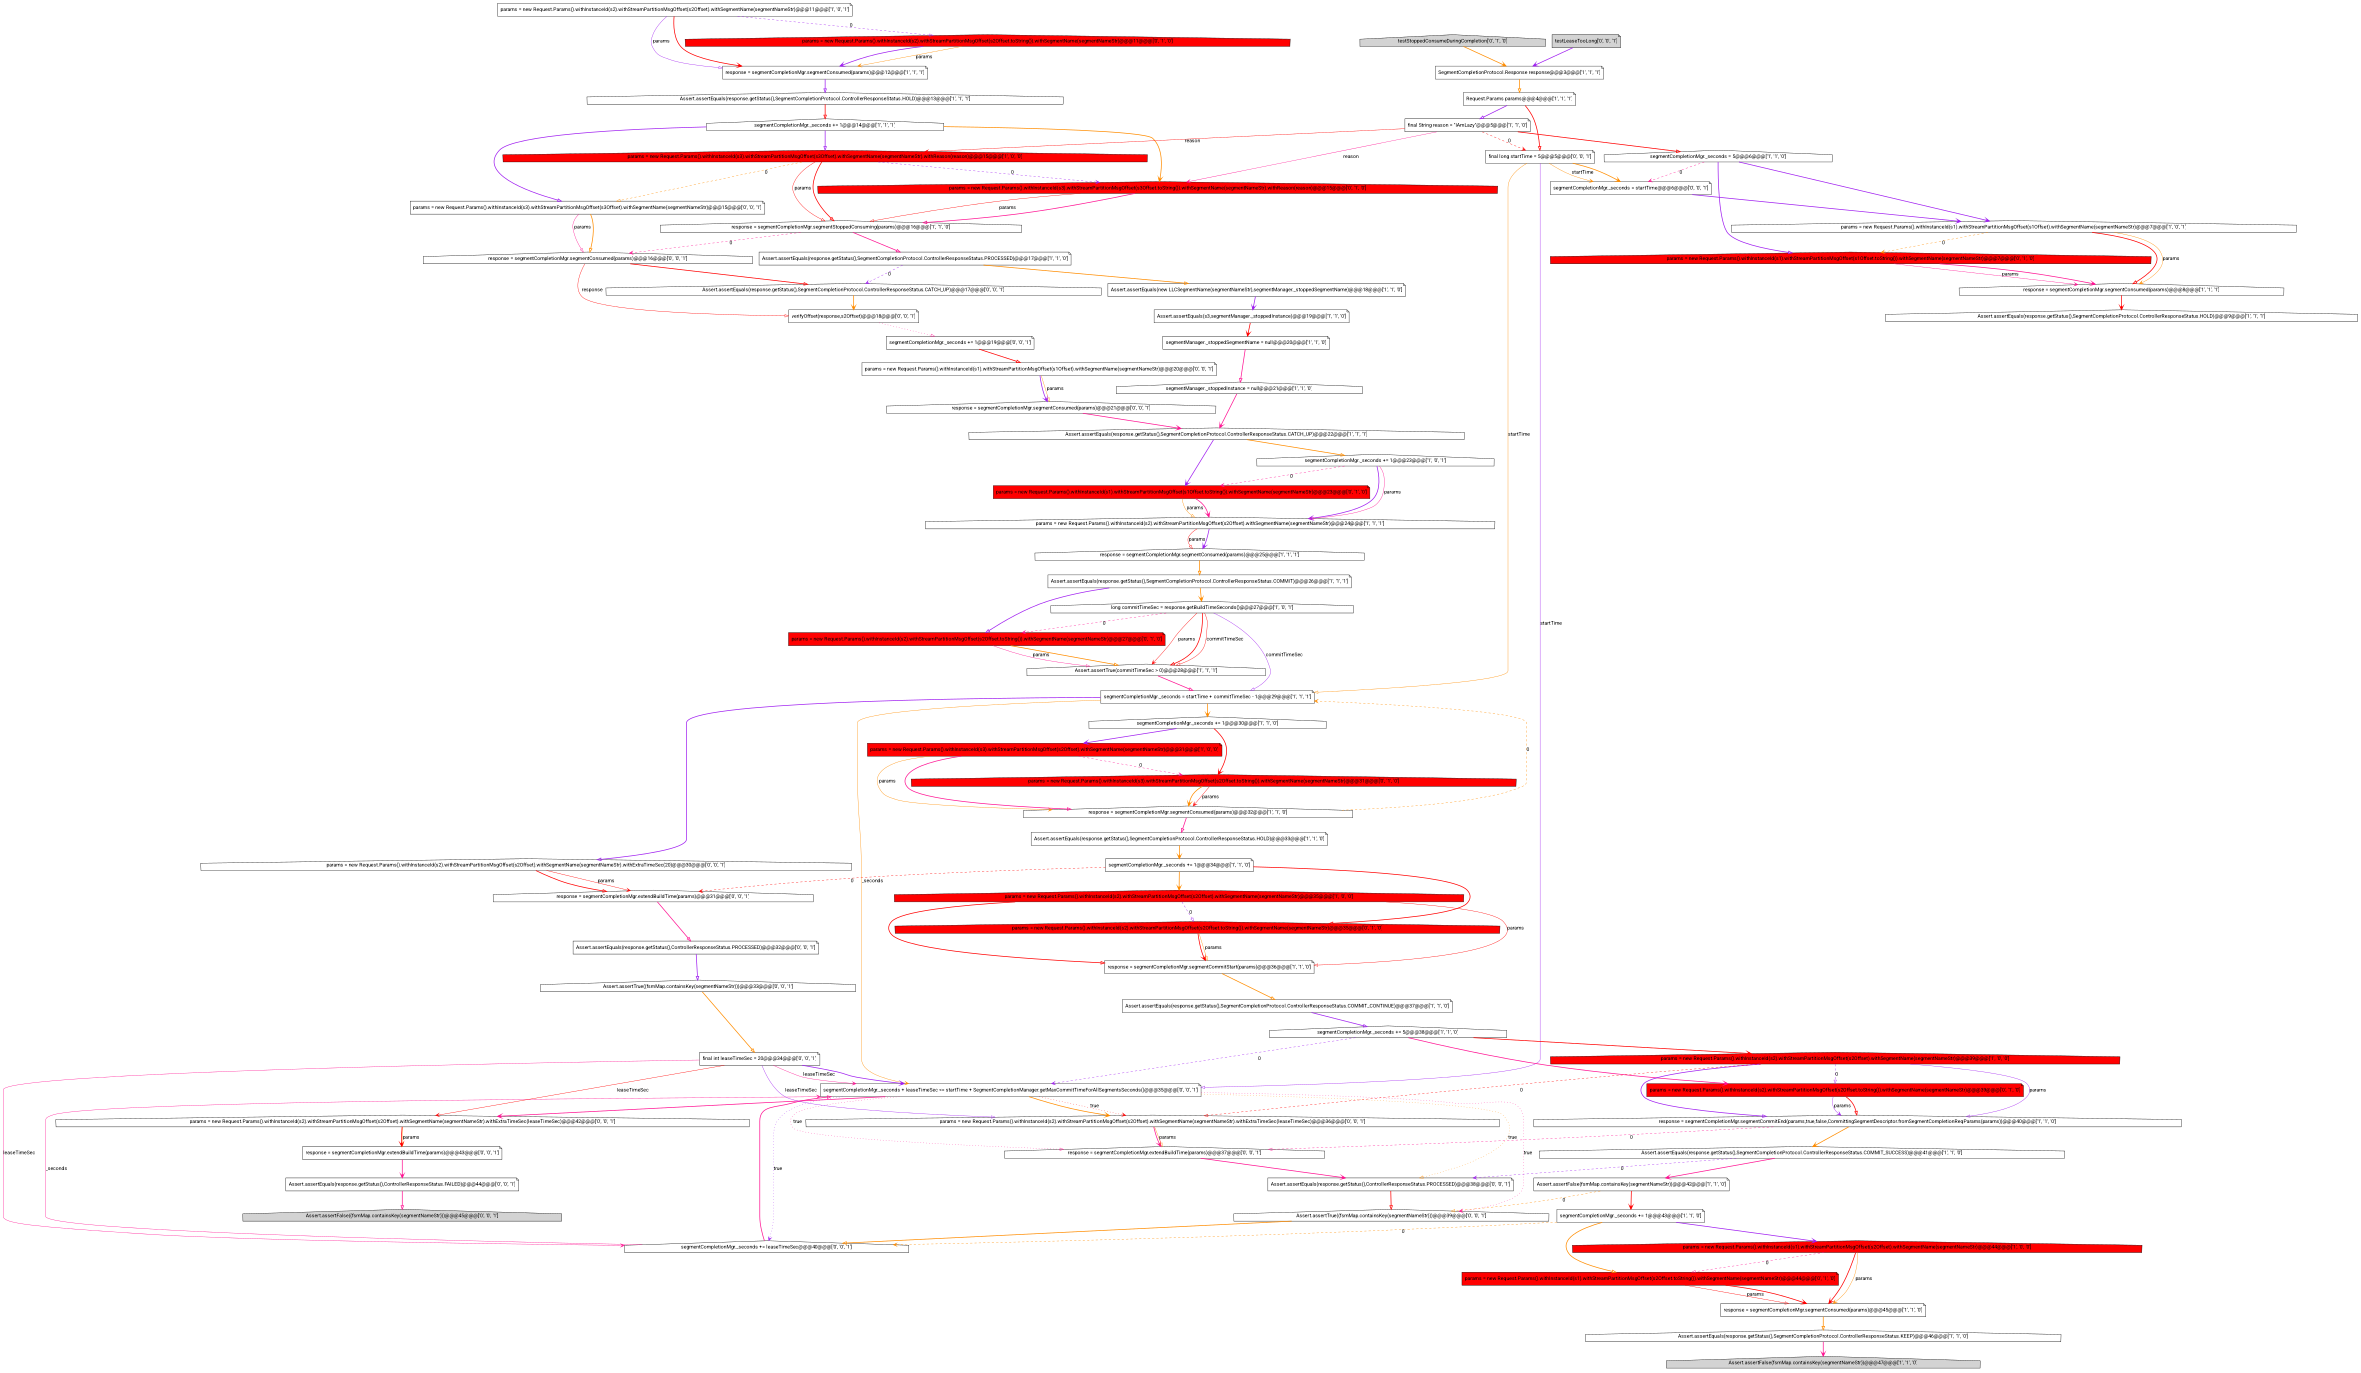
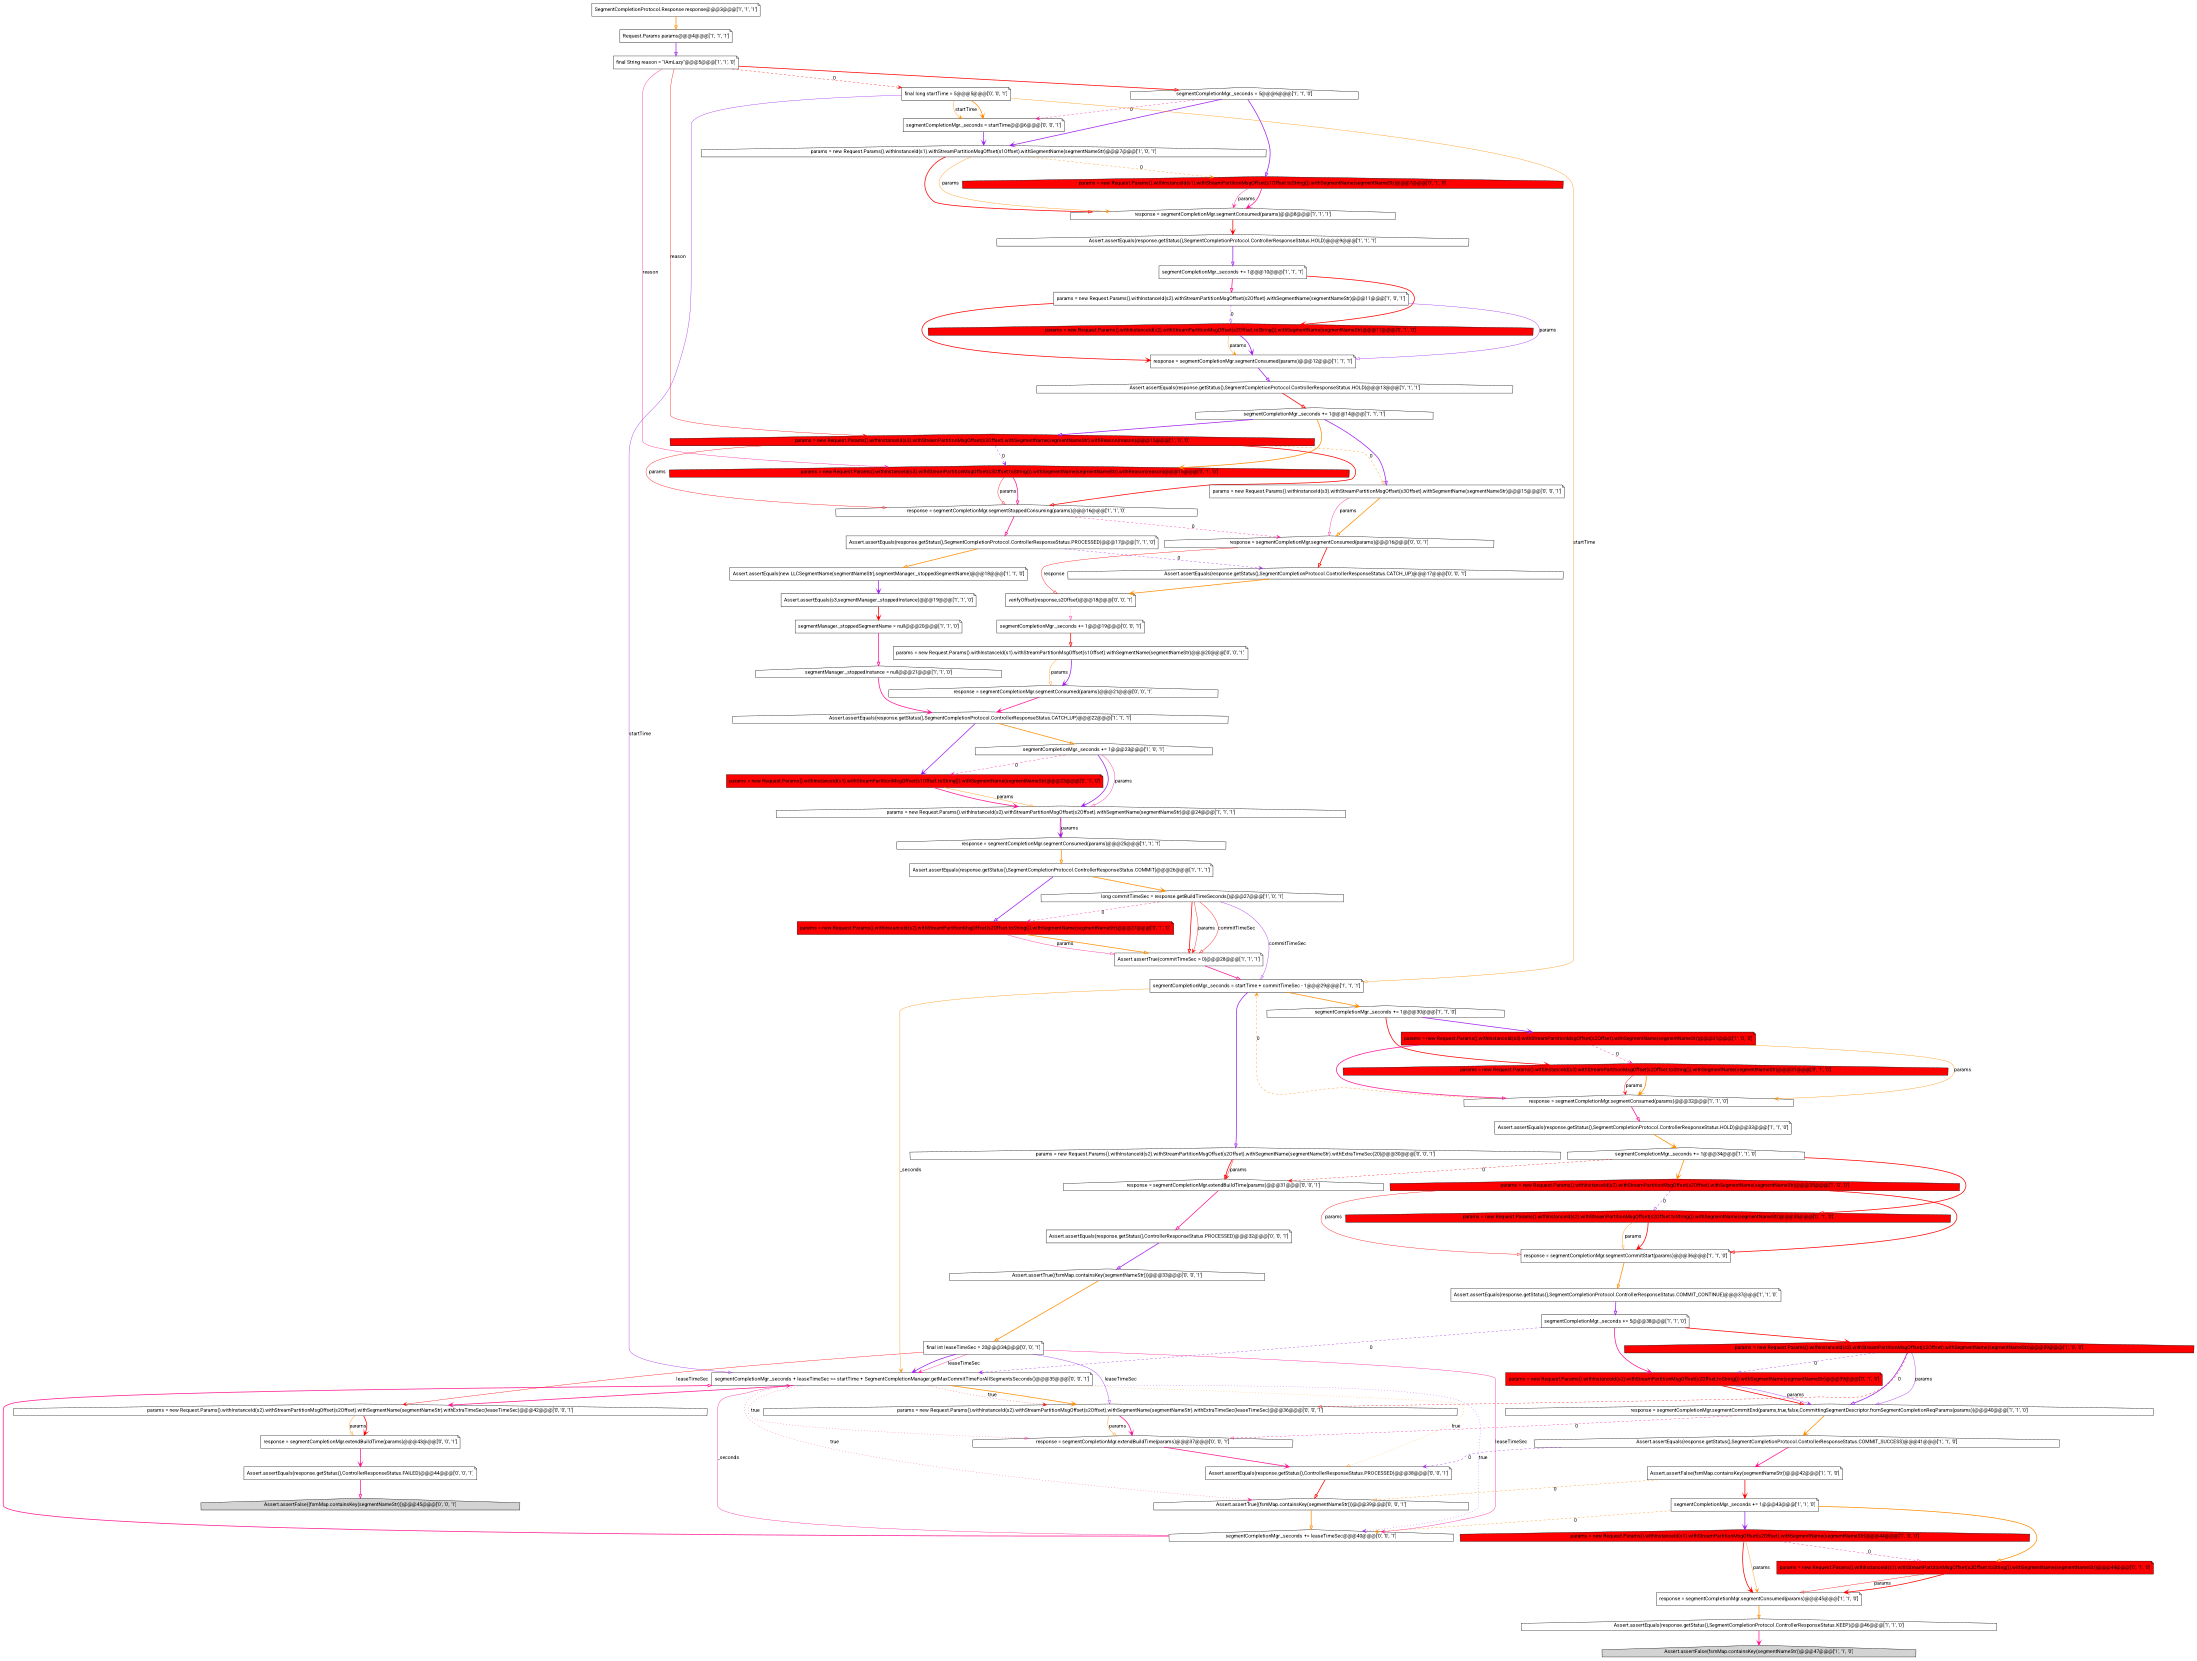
node "testStoppedConsumeDuringCompletion['0', '1', '0']": removed
node "testLeaseTooLong['0', '0', '1']": removed
edge "Request.Params params@@@4@@@['1', '1', '1']" -> "final long startTime = 5@@@5@@@['0', '0', '1']": removed
node "segmentCompletionMgr._seconds += 1@@@10@@@['1', '1', '1']": added
node "Assert.assertTrue(commitTimeSec > 0)@@@28@@@['1', '1', '1']": shape house -> note
node "segmentCompletionMgr._seconds += 1@@@34@@@['1', '1', '0']": shape note -> house
node "segmentCompletionMgr._seconds += 5@@@38@@@['1', '1', '0']": shape house -> note
